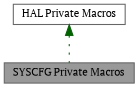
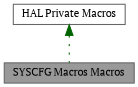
node "SYSCFG Private Macros": label "SYSCFG Private Macros" -> "SYSCFG Macros Macros"
